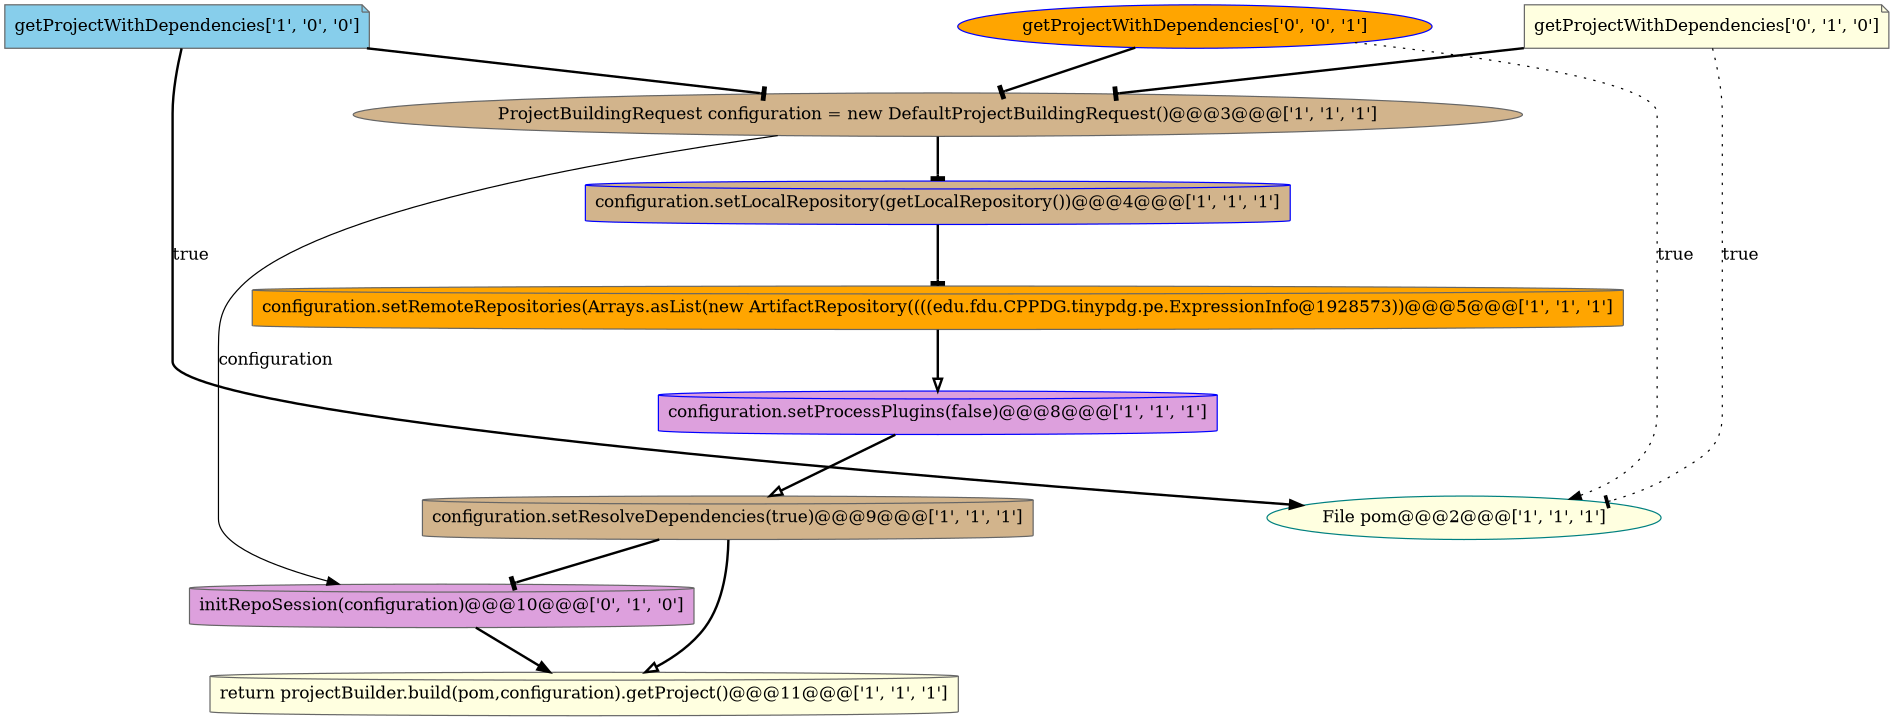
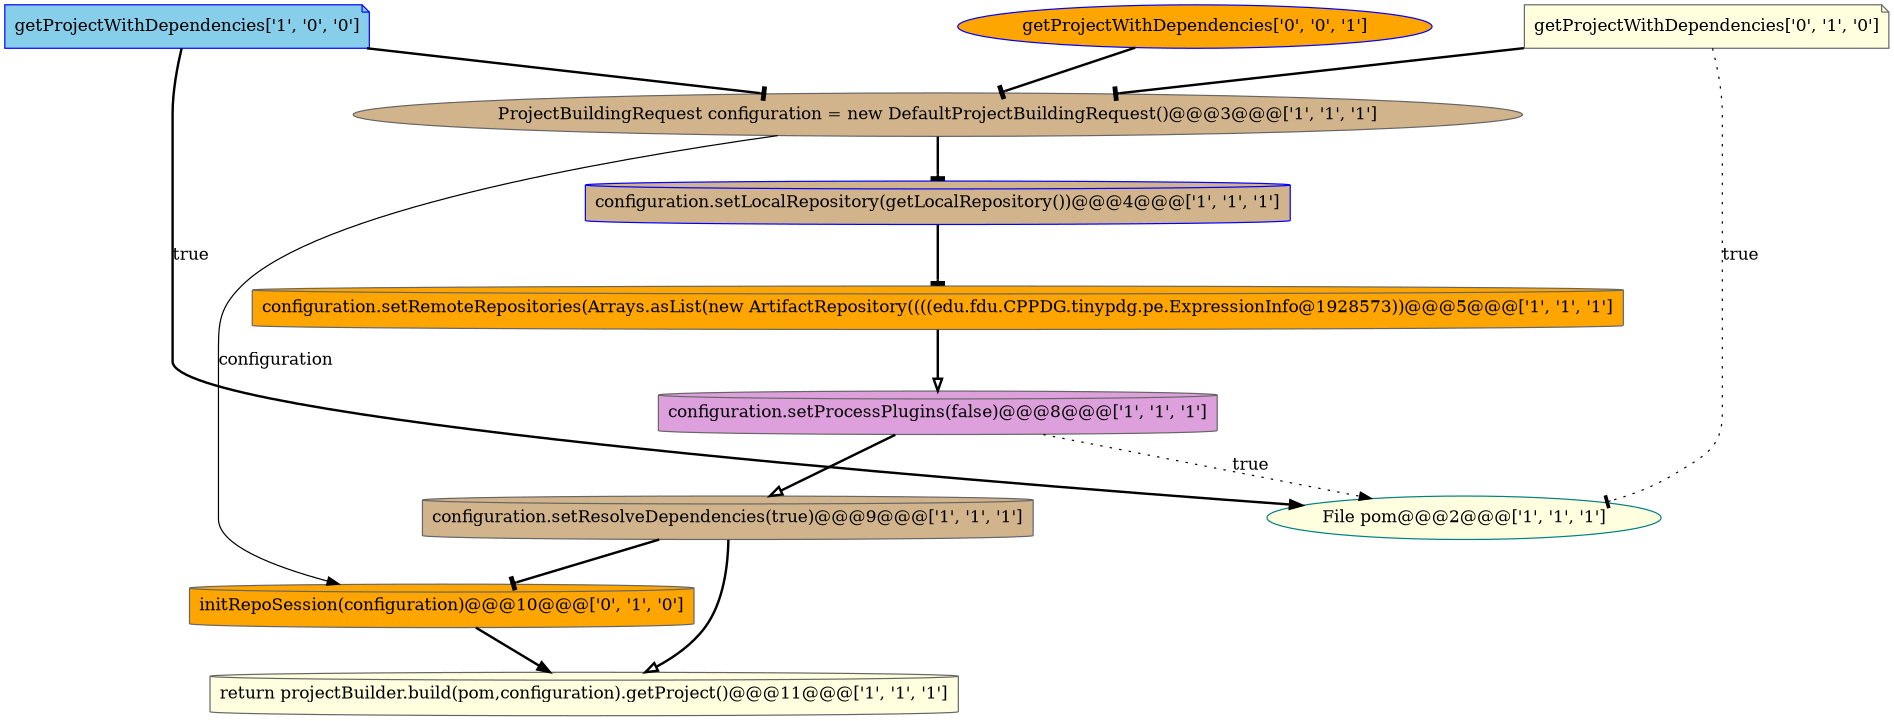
node "getProjectWithDependencies['1', '0', '0']": color gray40 -> blue
edge "getProjectWithDependencies['0', '0', '1']" -> "File pom@@@2@@@['1', '1', '1']": now "configuration.setProcessPlugins(false)@@@8@@@['1', '1', '1']" -> "File pom@@@2@@@['1', '1', '1']"
node "configuration.setProcessPlugins(false)@@@8@@@['1', '1', '1']": color blue -> gray40
node "initRepoSession(configuration)@@@10@@@['0', '1', '0']": fillcolor plum -> orange
